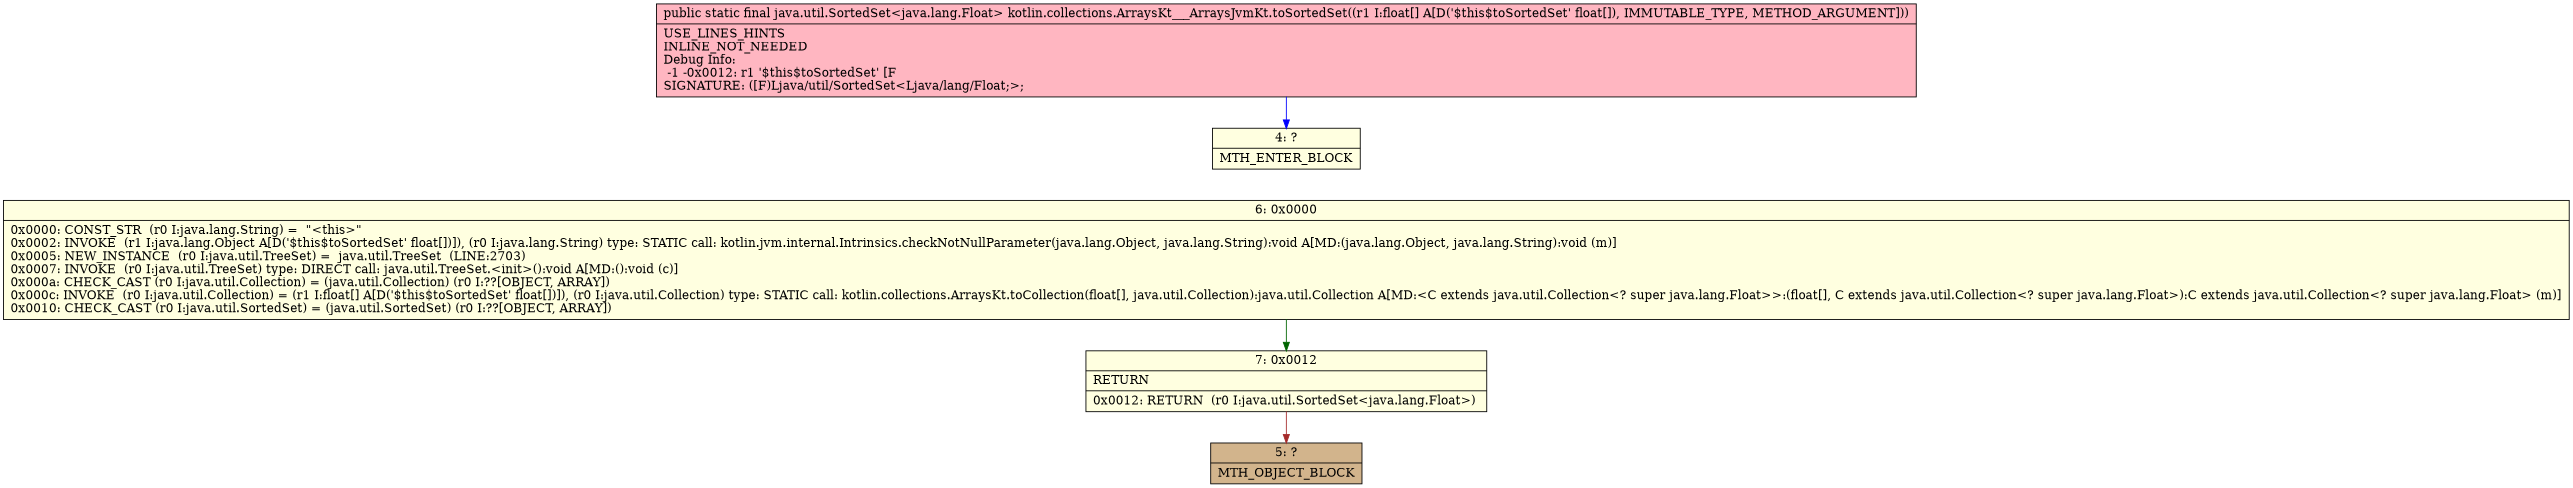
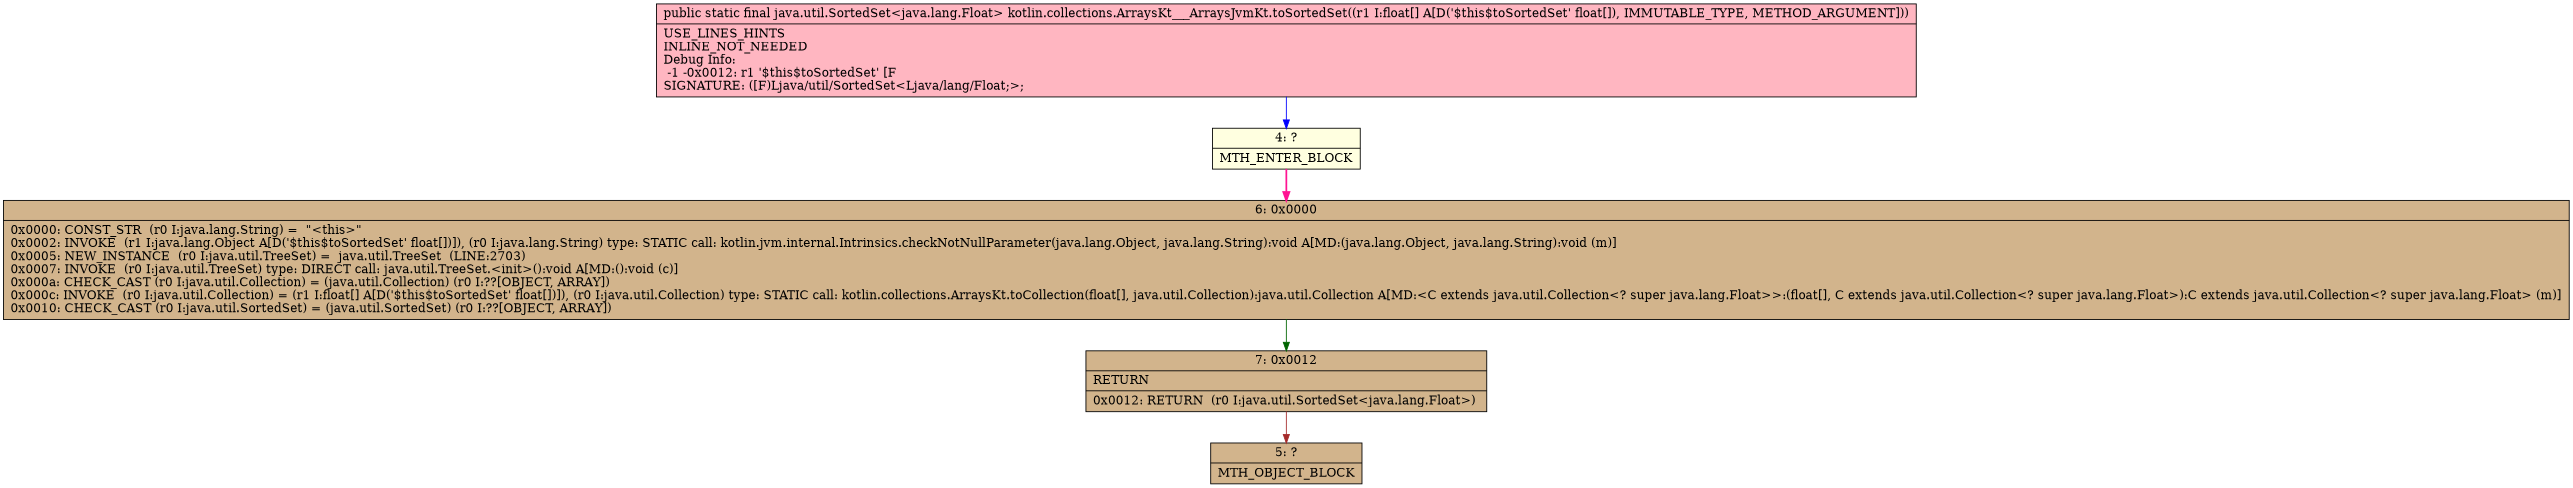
edge "4: ?" -> "6: 0x0000": added
node "6: 0x0000": fillcolor lightyellow -> tan
node "7: 0x0012": fillcolor lightyellow -> tan
